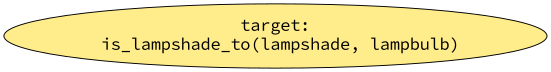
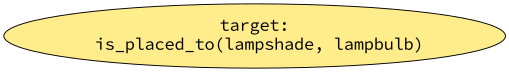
node "target: is_lampshade_to(lampshade, lampbulb)": label "target: is_lampshade_to(lampshade, lampbulb)" -> "target: is_placed_to(lampshade, lampbulb)"
